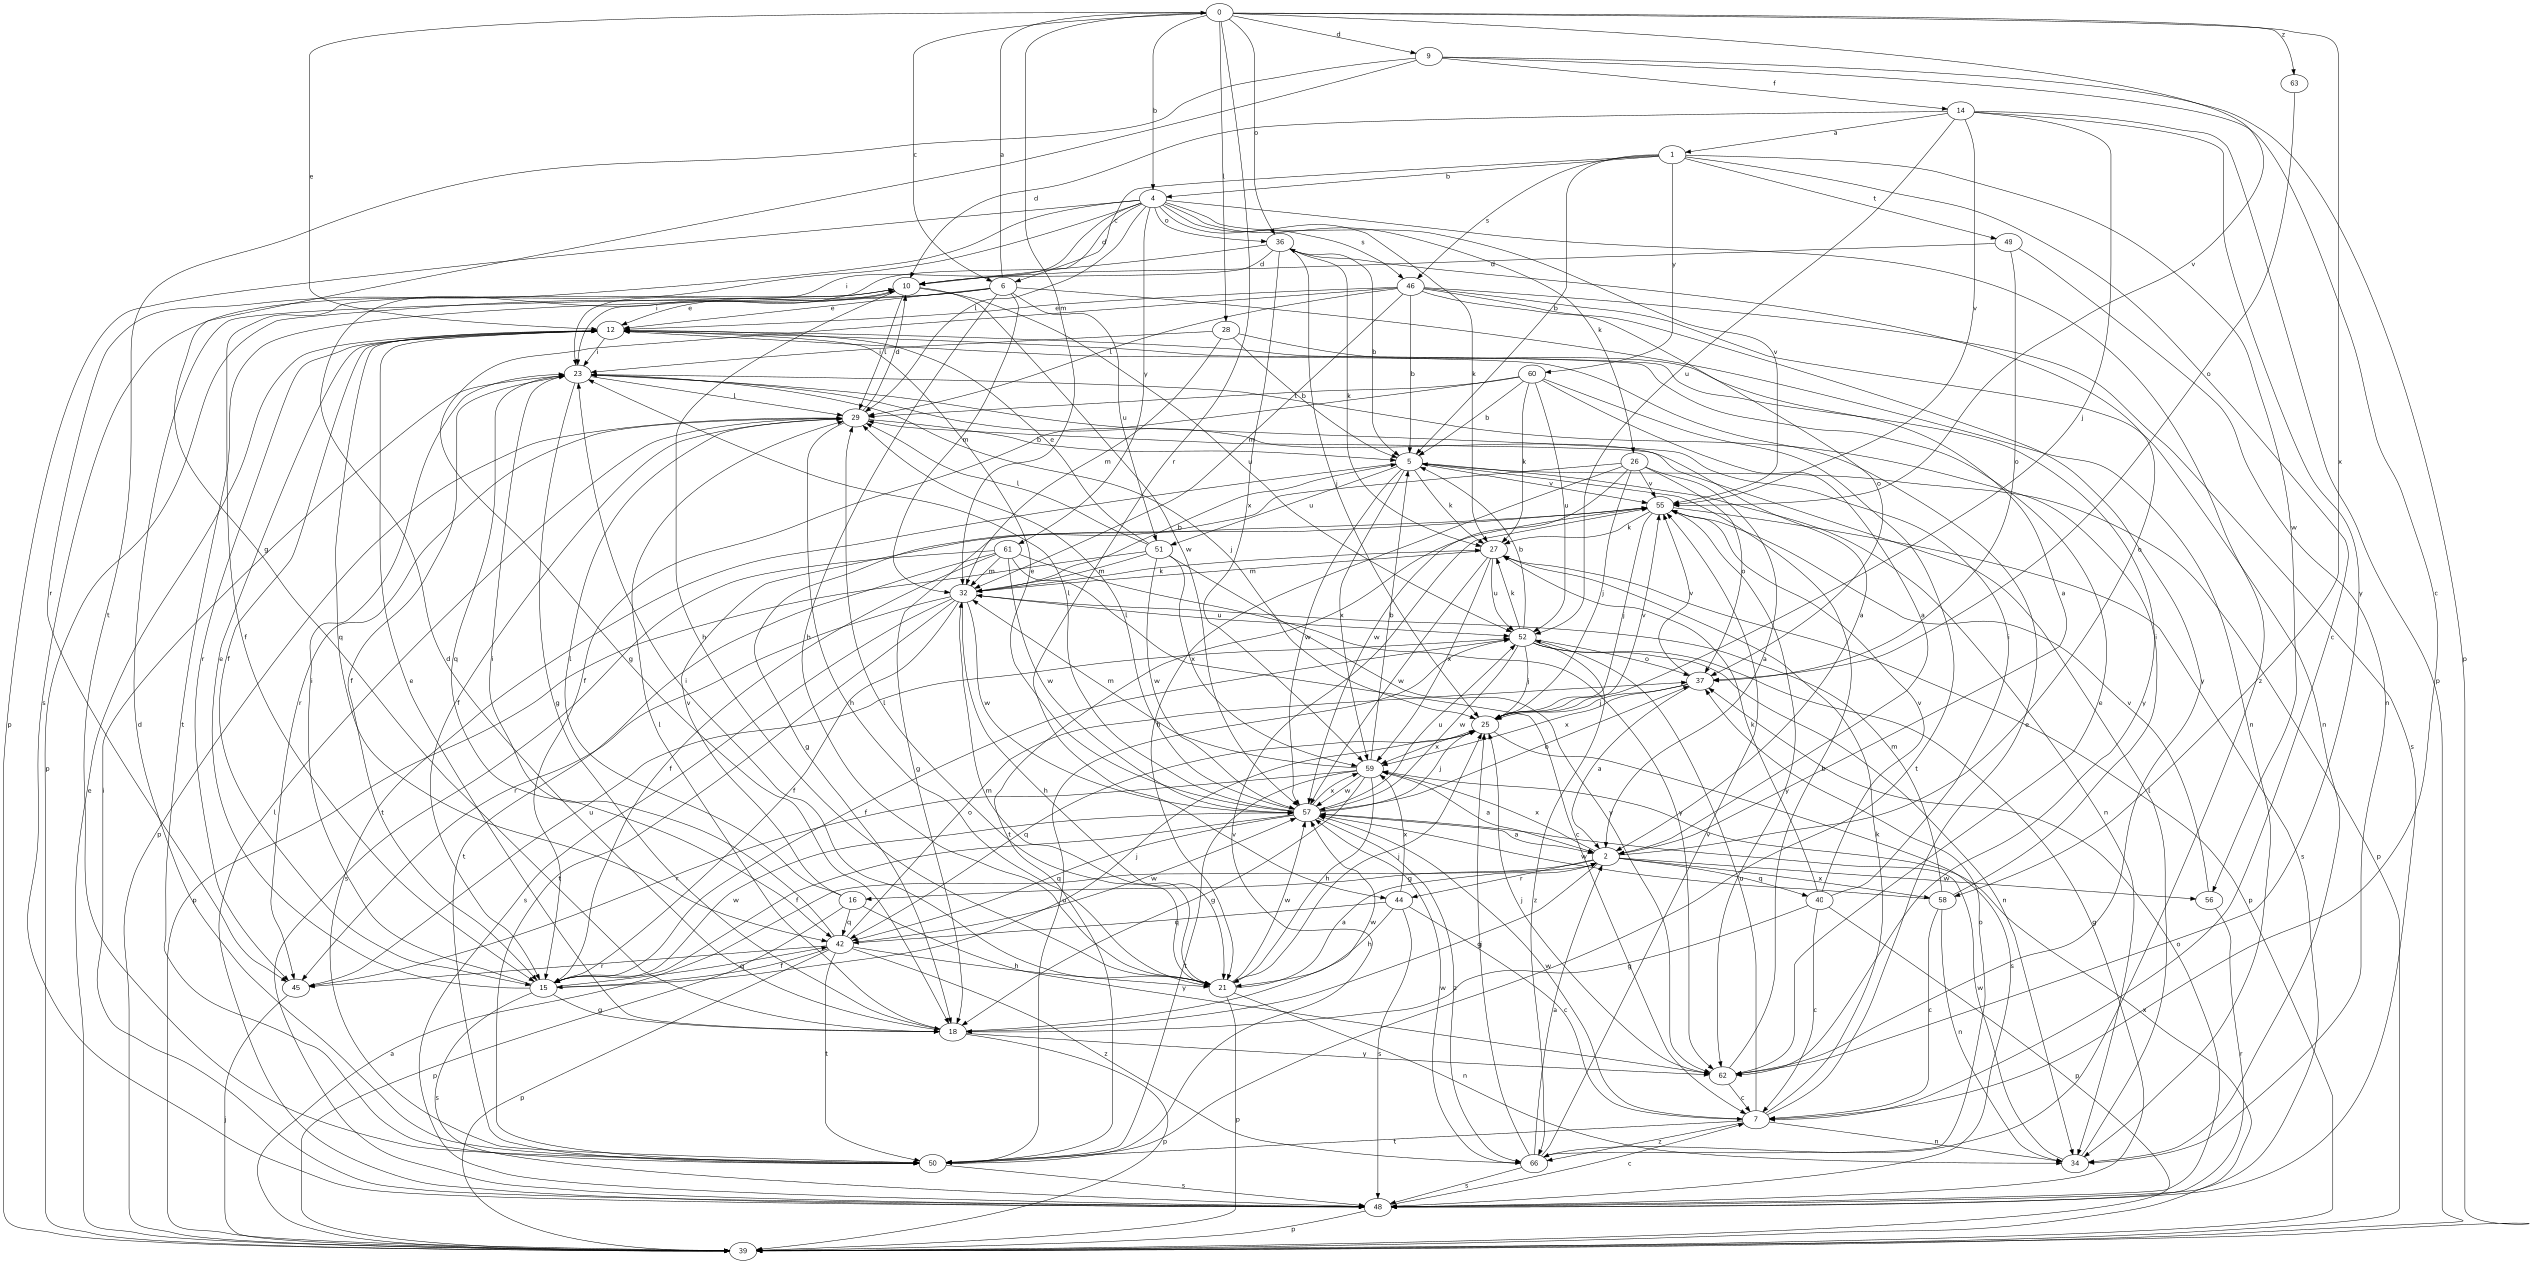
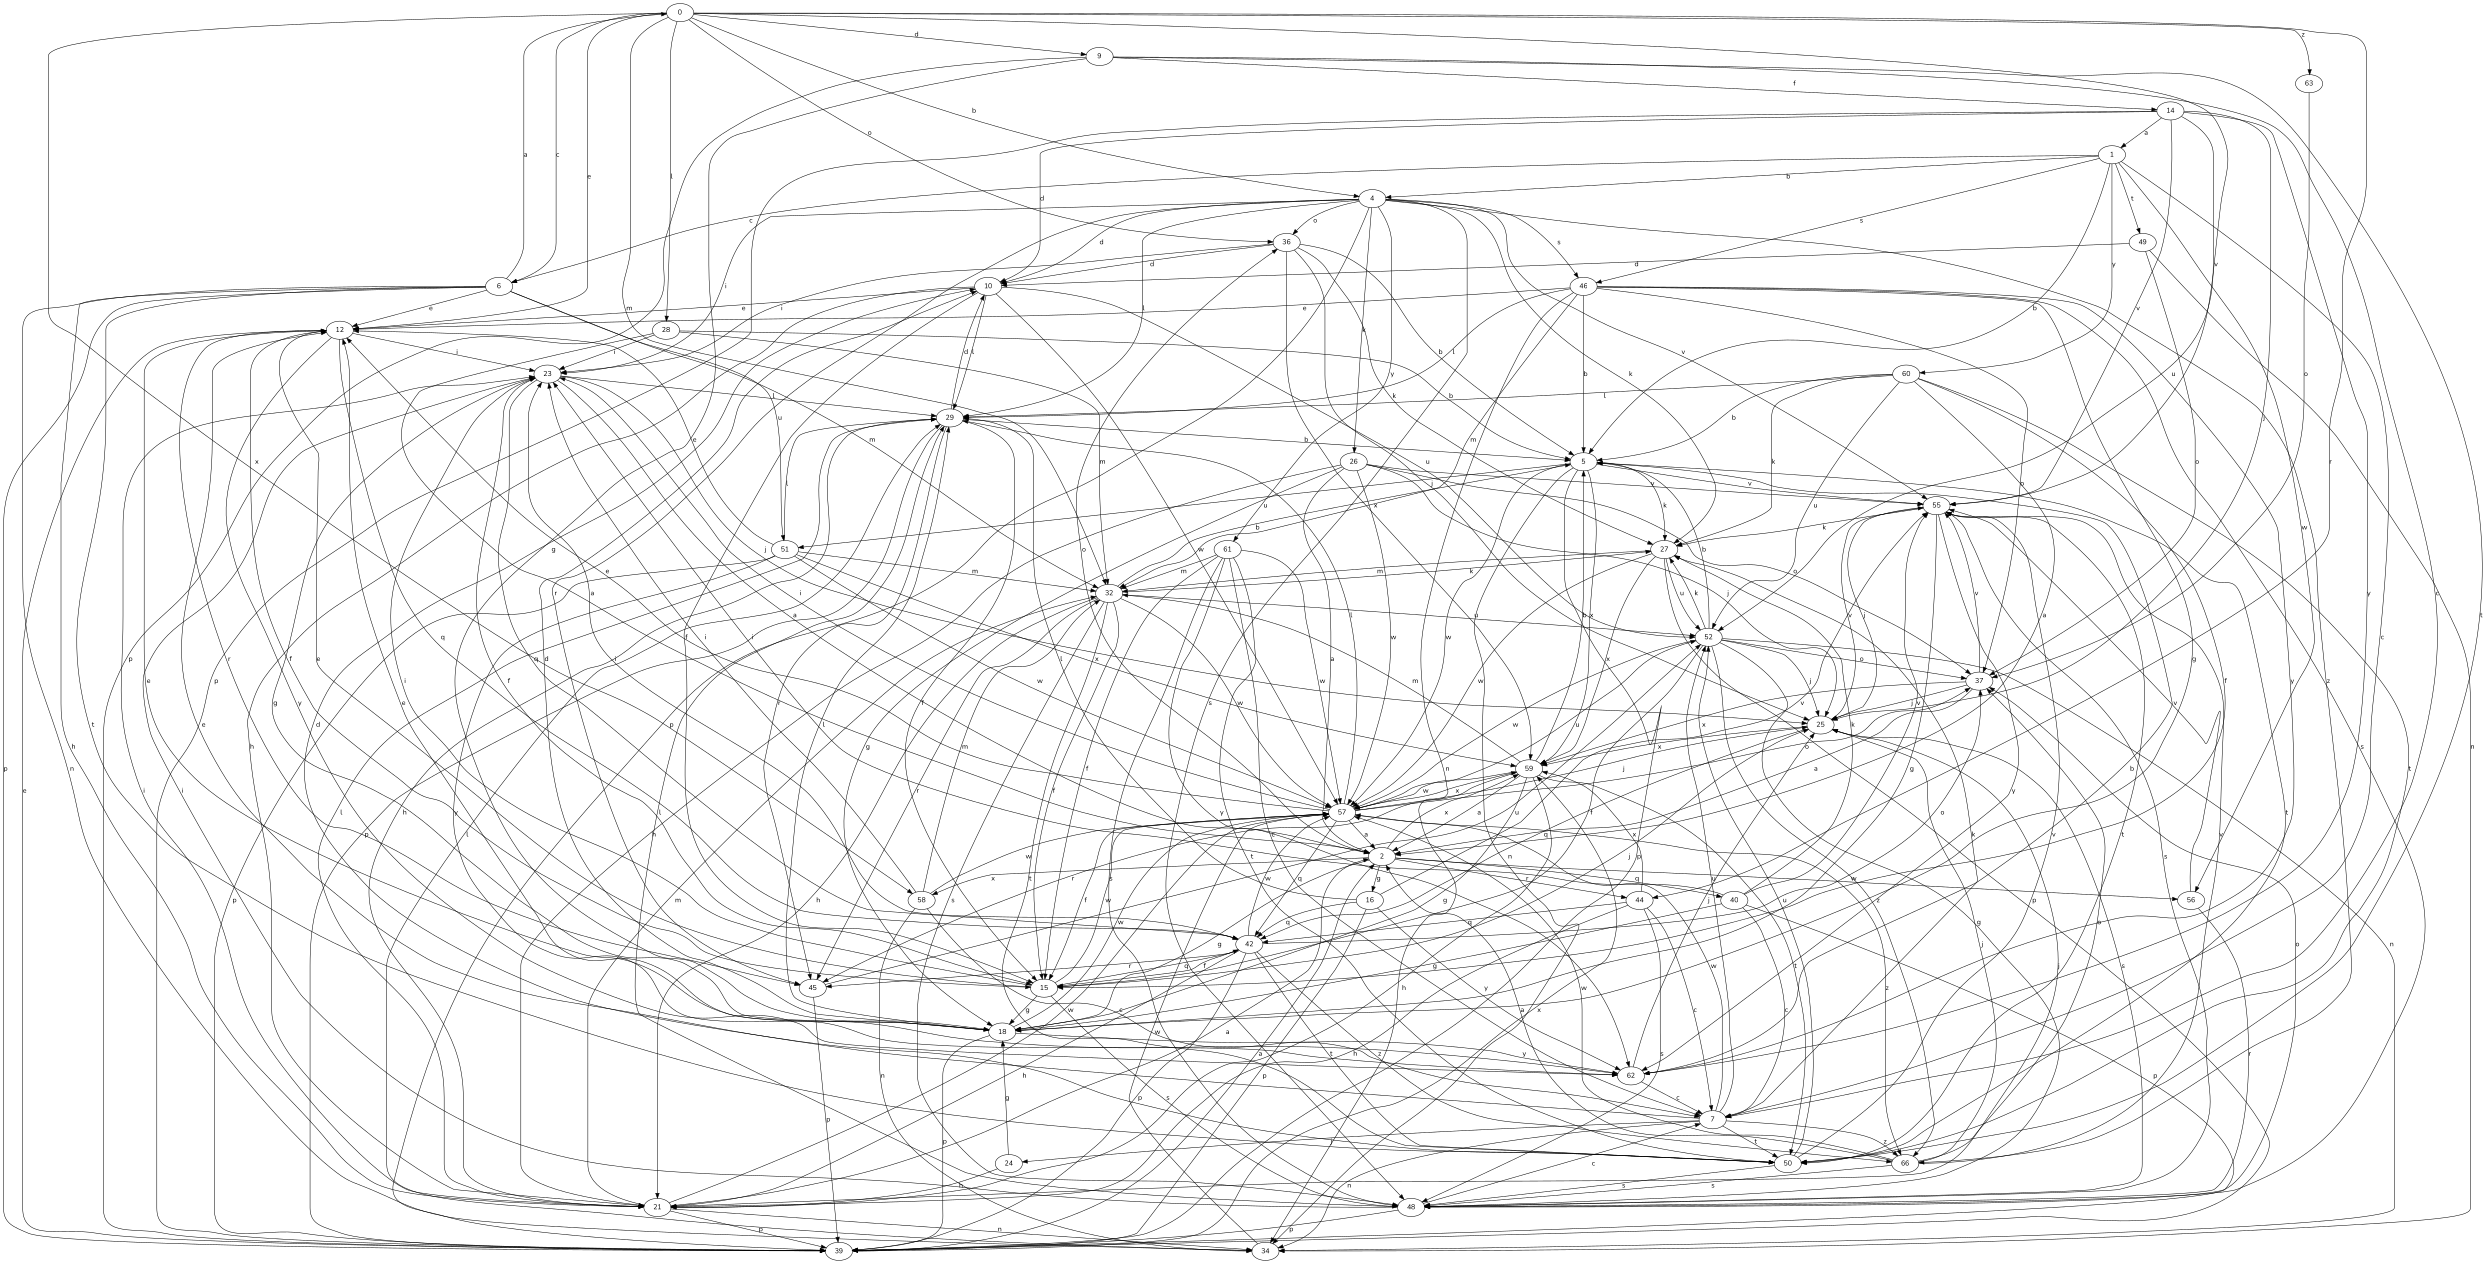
edge "57" -> "23": label "l" -> "i"
edge "45" -> "39": label "j" -> "p"
node "24": added
